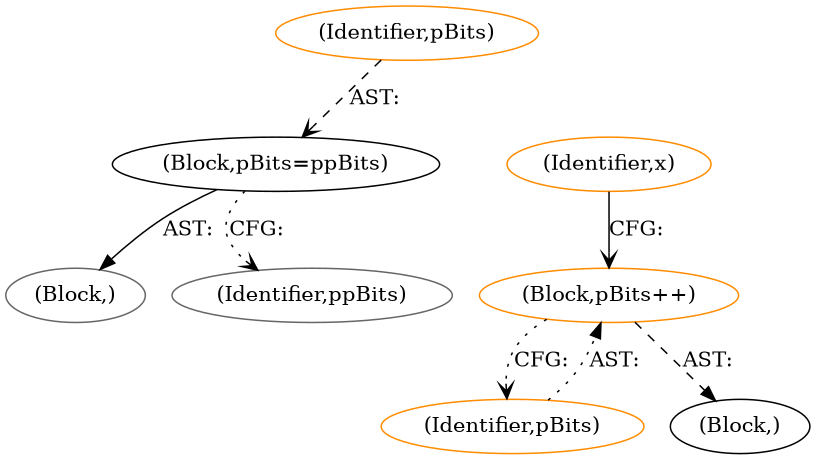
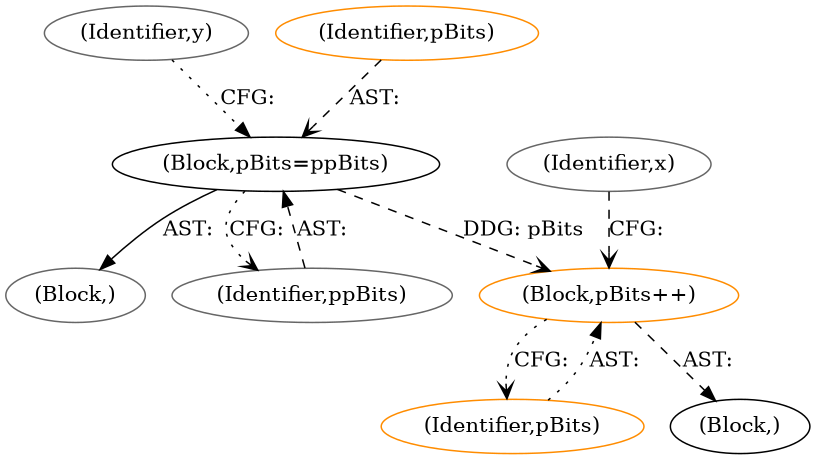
node "(Identifier,y)": added
node "(Identifier,x)": color darkorange -> gray40
edge "(Identifier,x)" -> "(Block,pBits++)": style solid -> dashed
edge "(Block,pBits=ppBits)" -> "(Block,pBits++)": added, label "DDG: pBits"
edge "(Identifier,ppBits)" -> "(Block,pBits=ppBits)": added, label "AST:"
